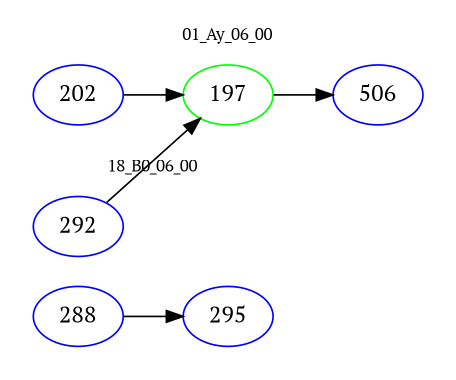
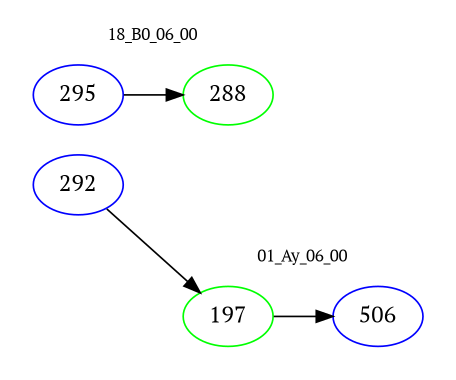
node "202": removed
node "288": color blue -> green
edge "288" -> "295": reversed
